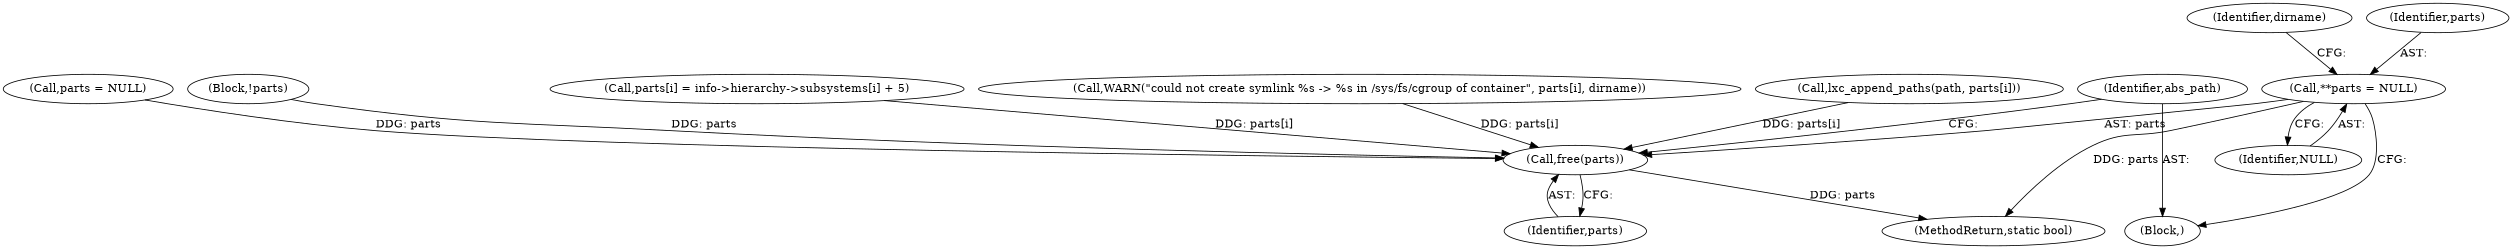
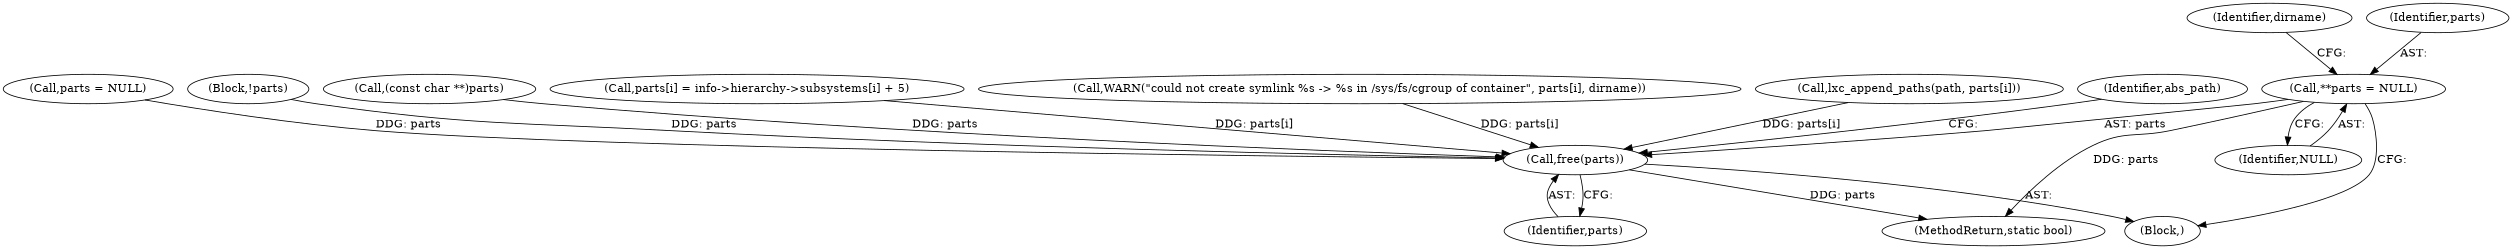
node "(Call,(const char **)parts)": added
edge "(Identifier,abs_path)" -> "(Block,)": now "(Call,free(parts))" -> "(Block,)"
